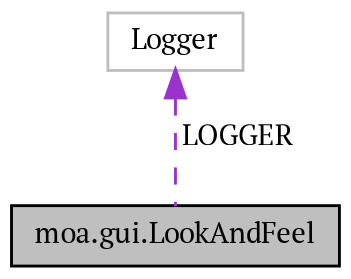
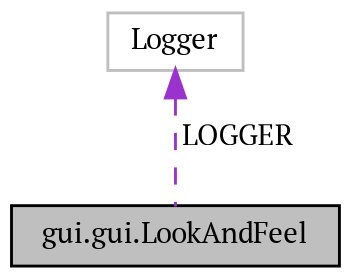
node "moa.gui.LookAndFeel": label "moa.gui.LookAndFeel" -> "gui.gui.LookAndFeel"
